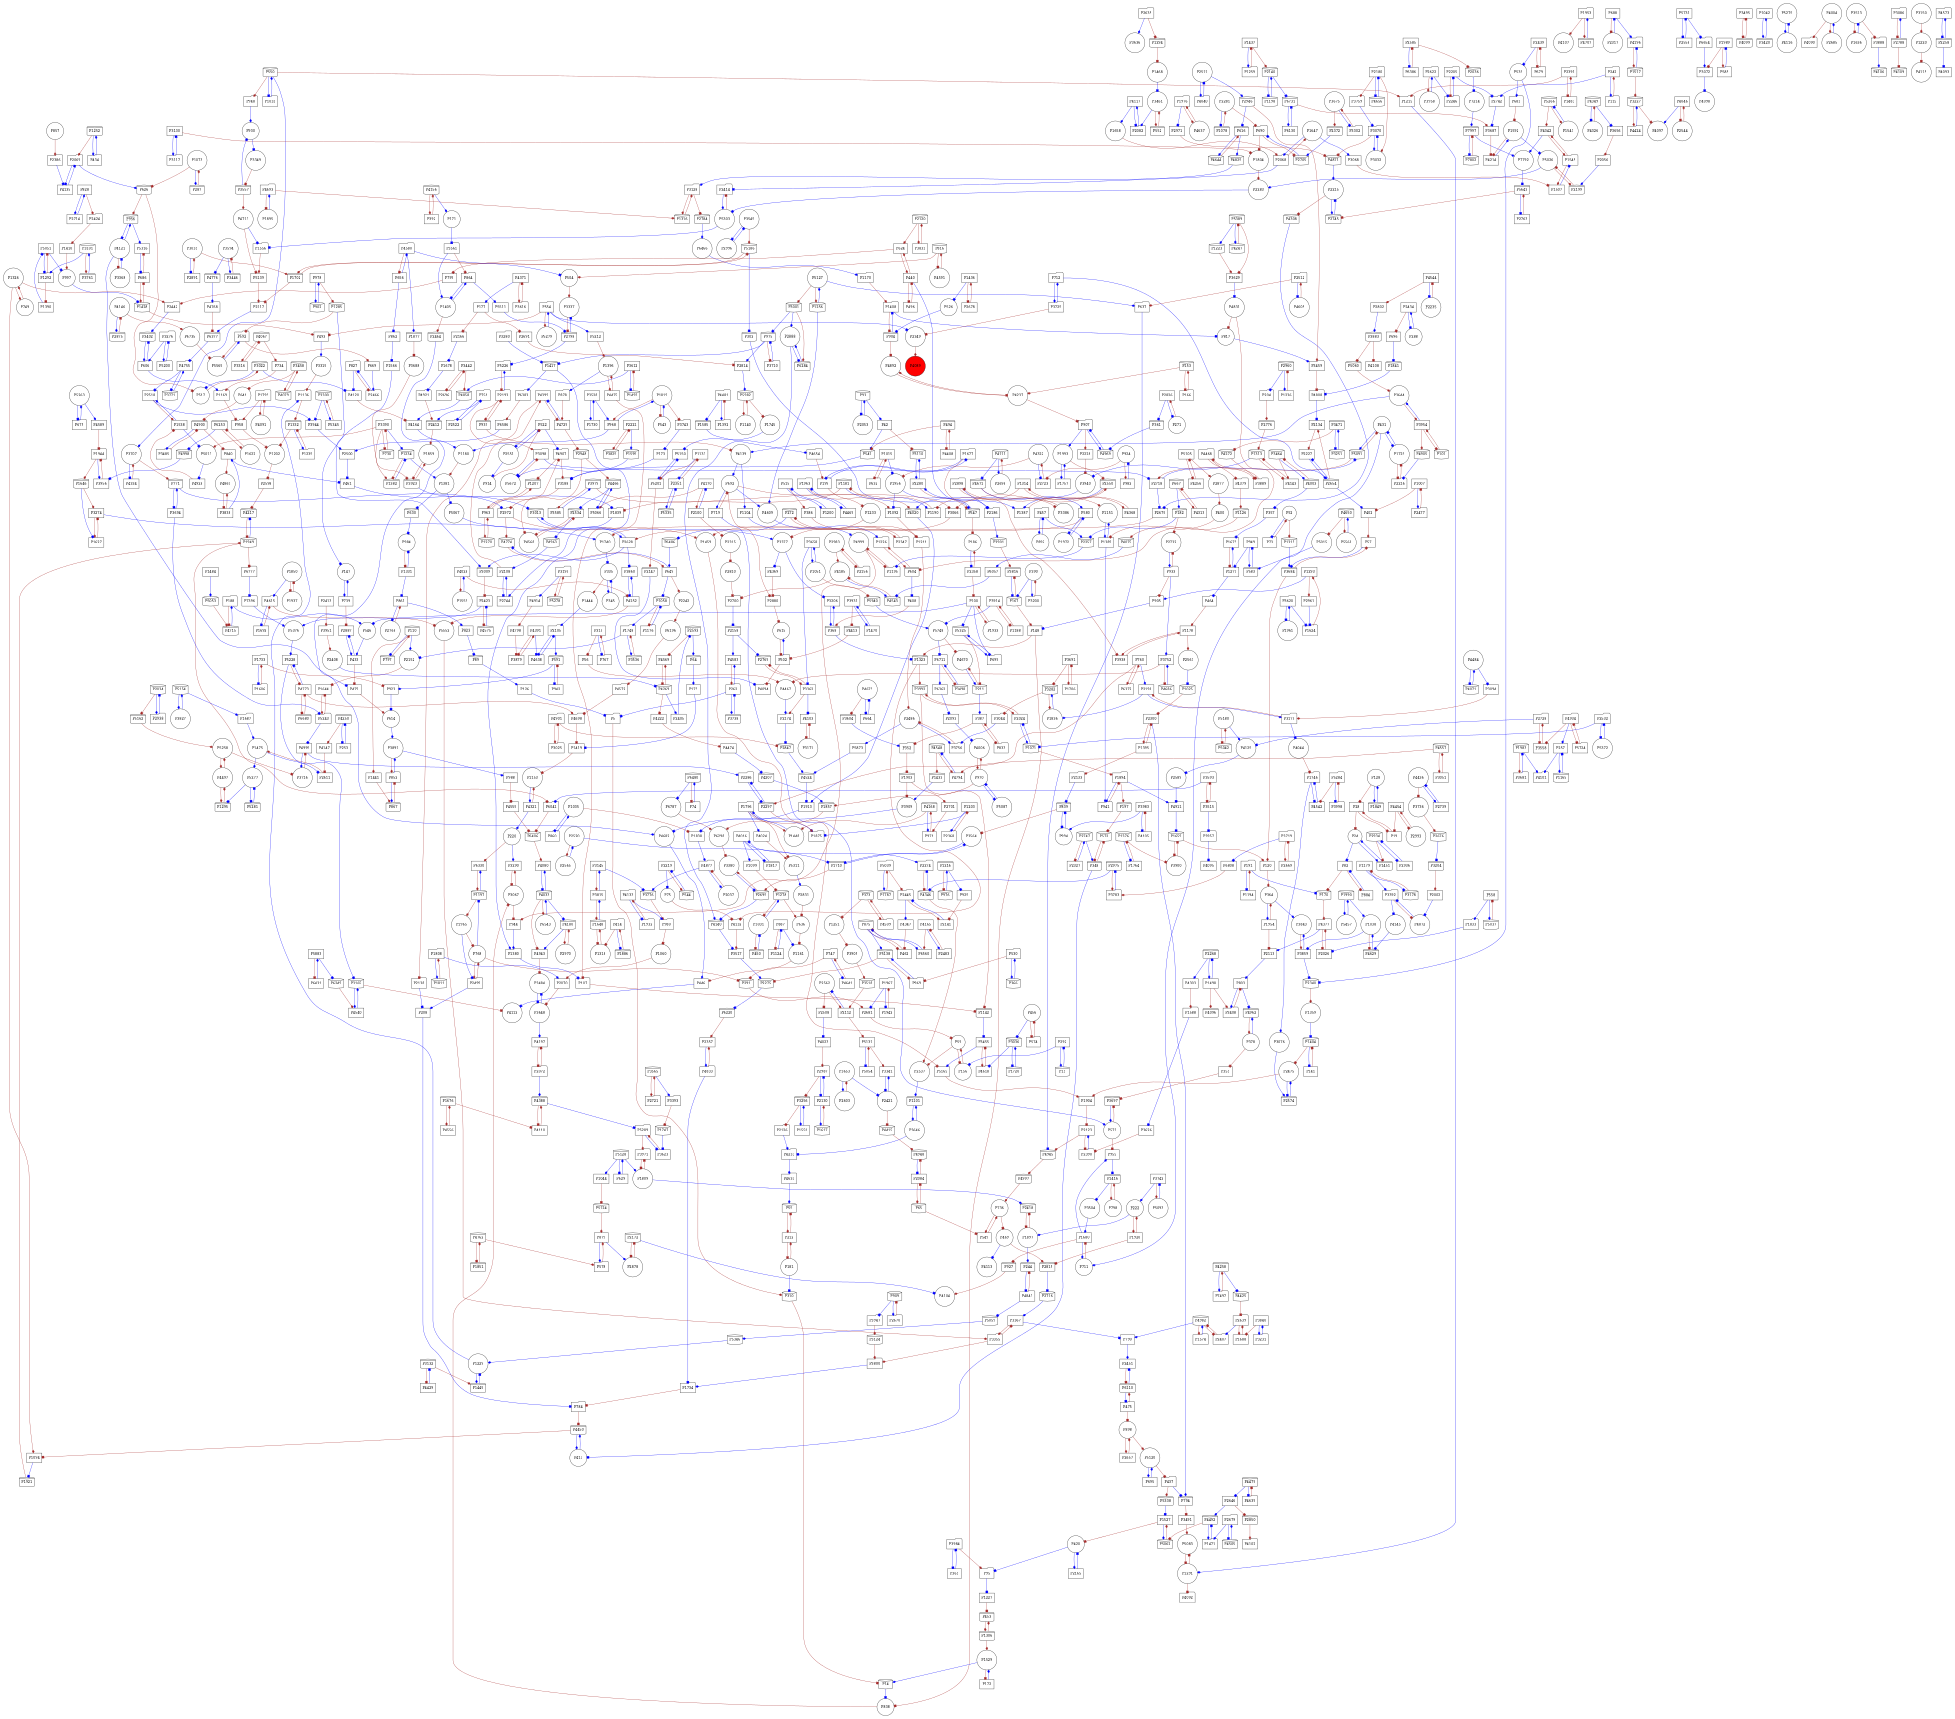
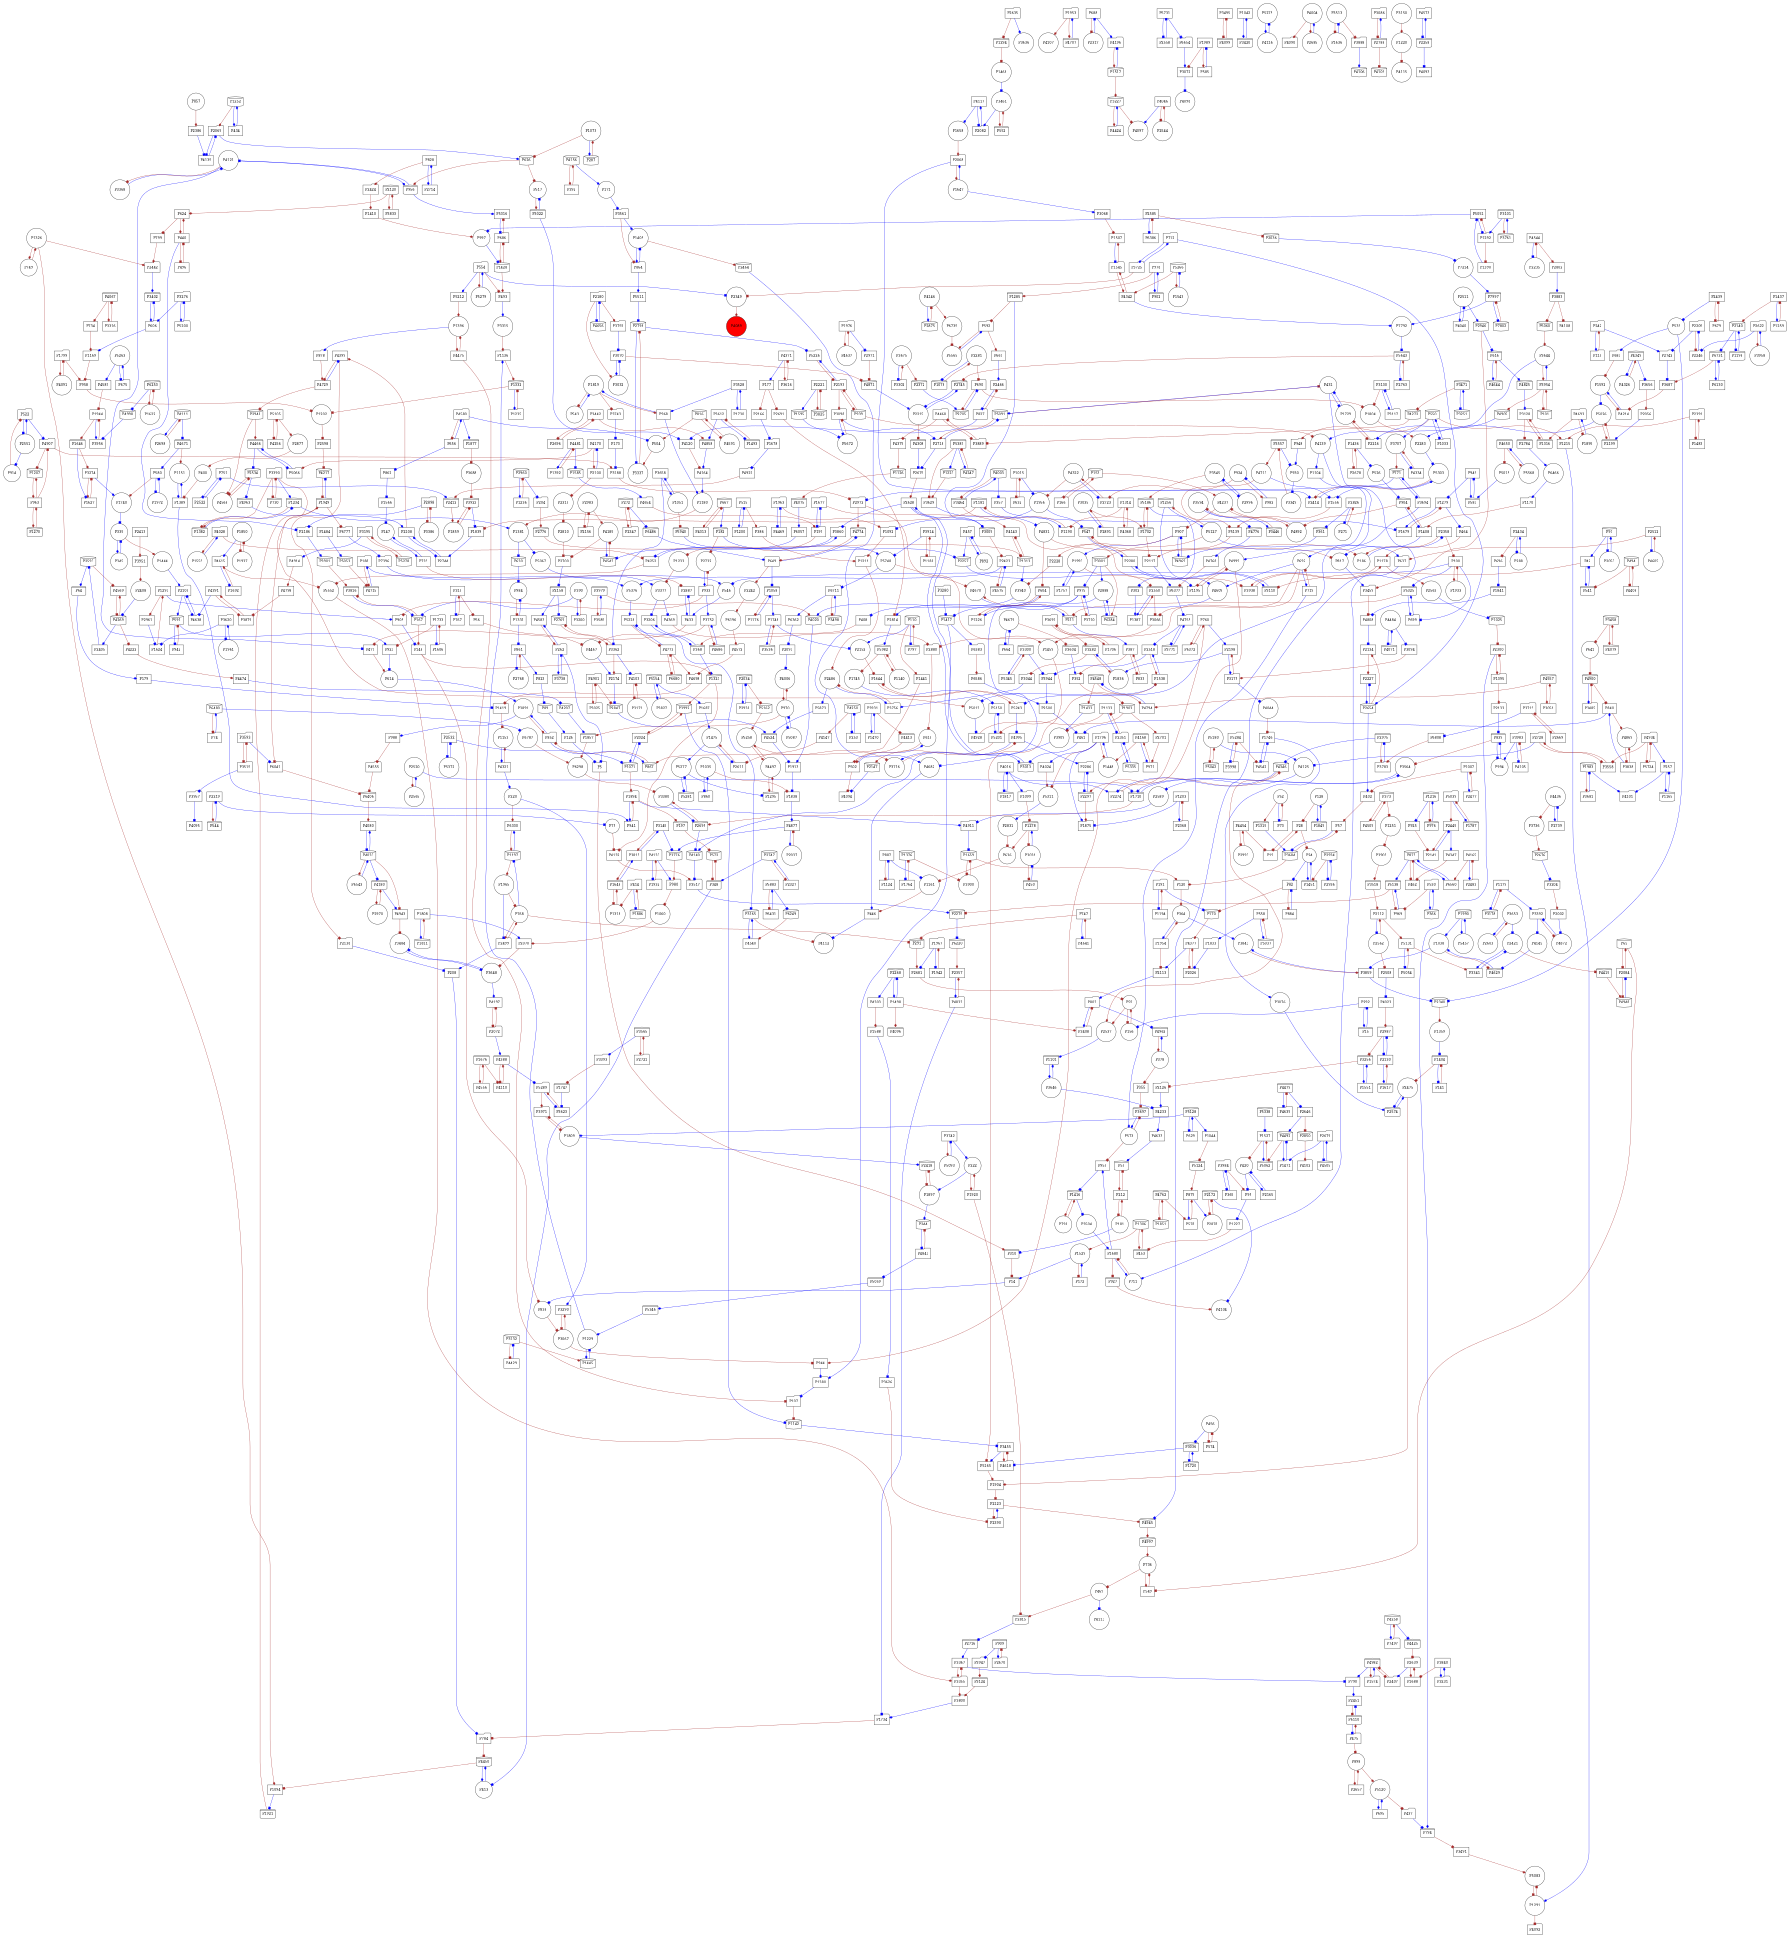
edge "P541" -> "P3188": now "P541" -> "P42"
edge "P3992" -> "P1142": color brown -> blue
edge "P437" -> "P5338": removed
